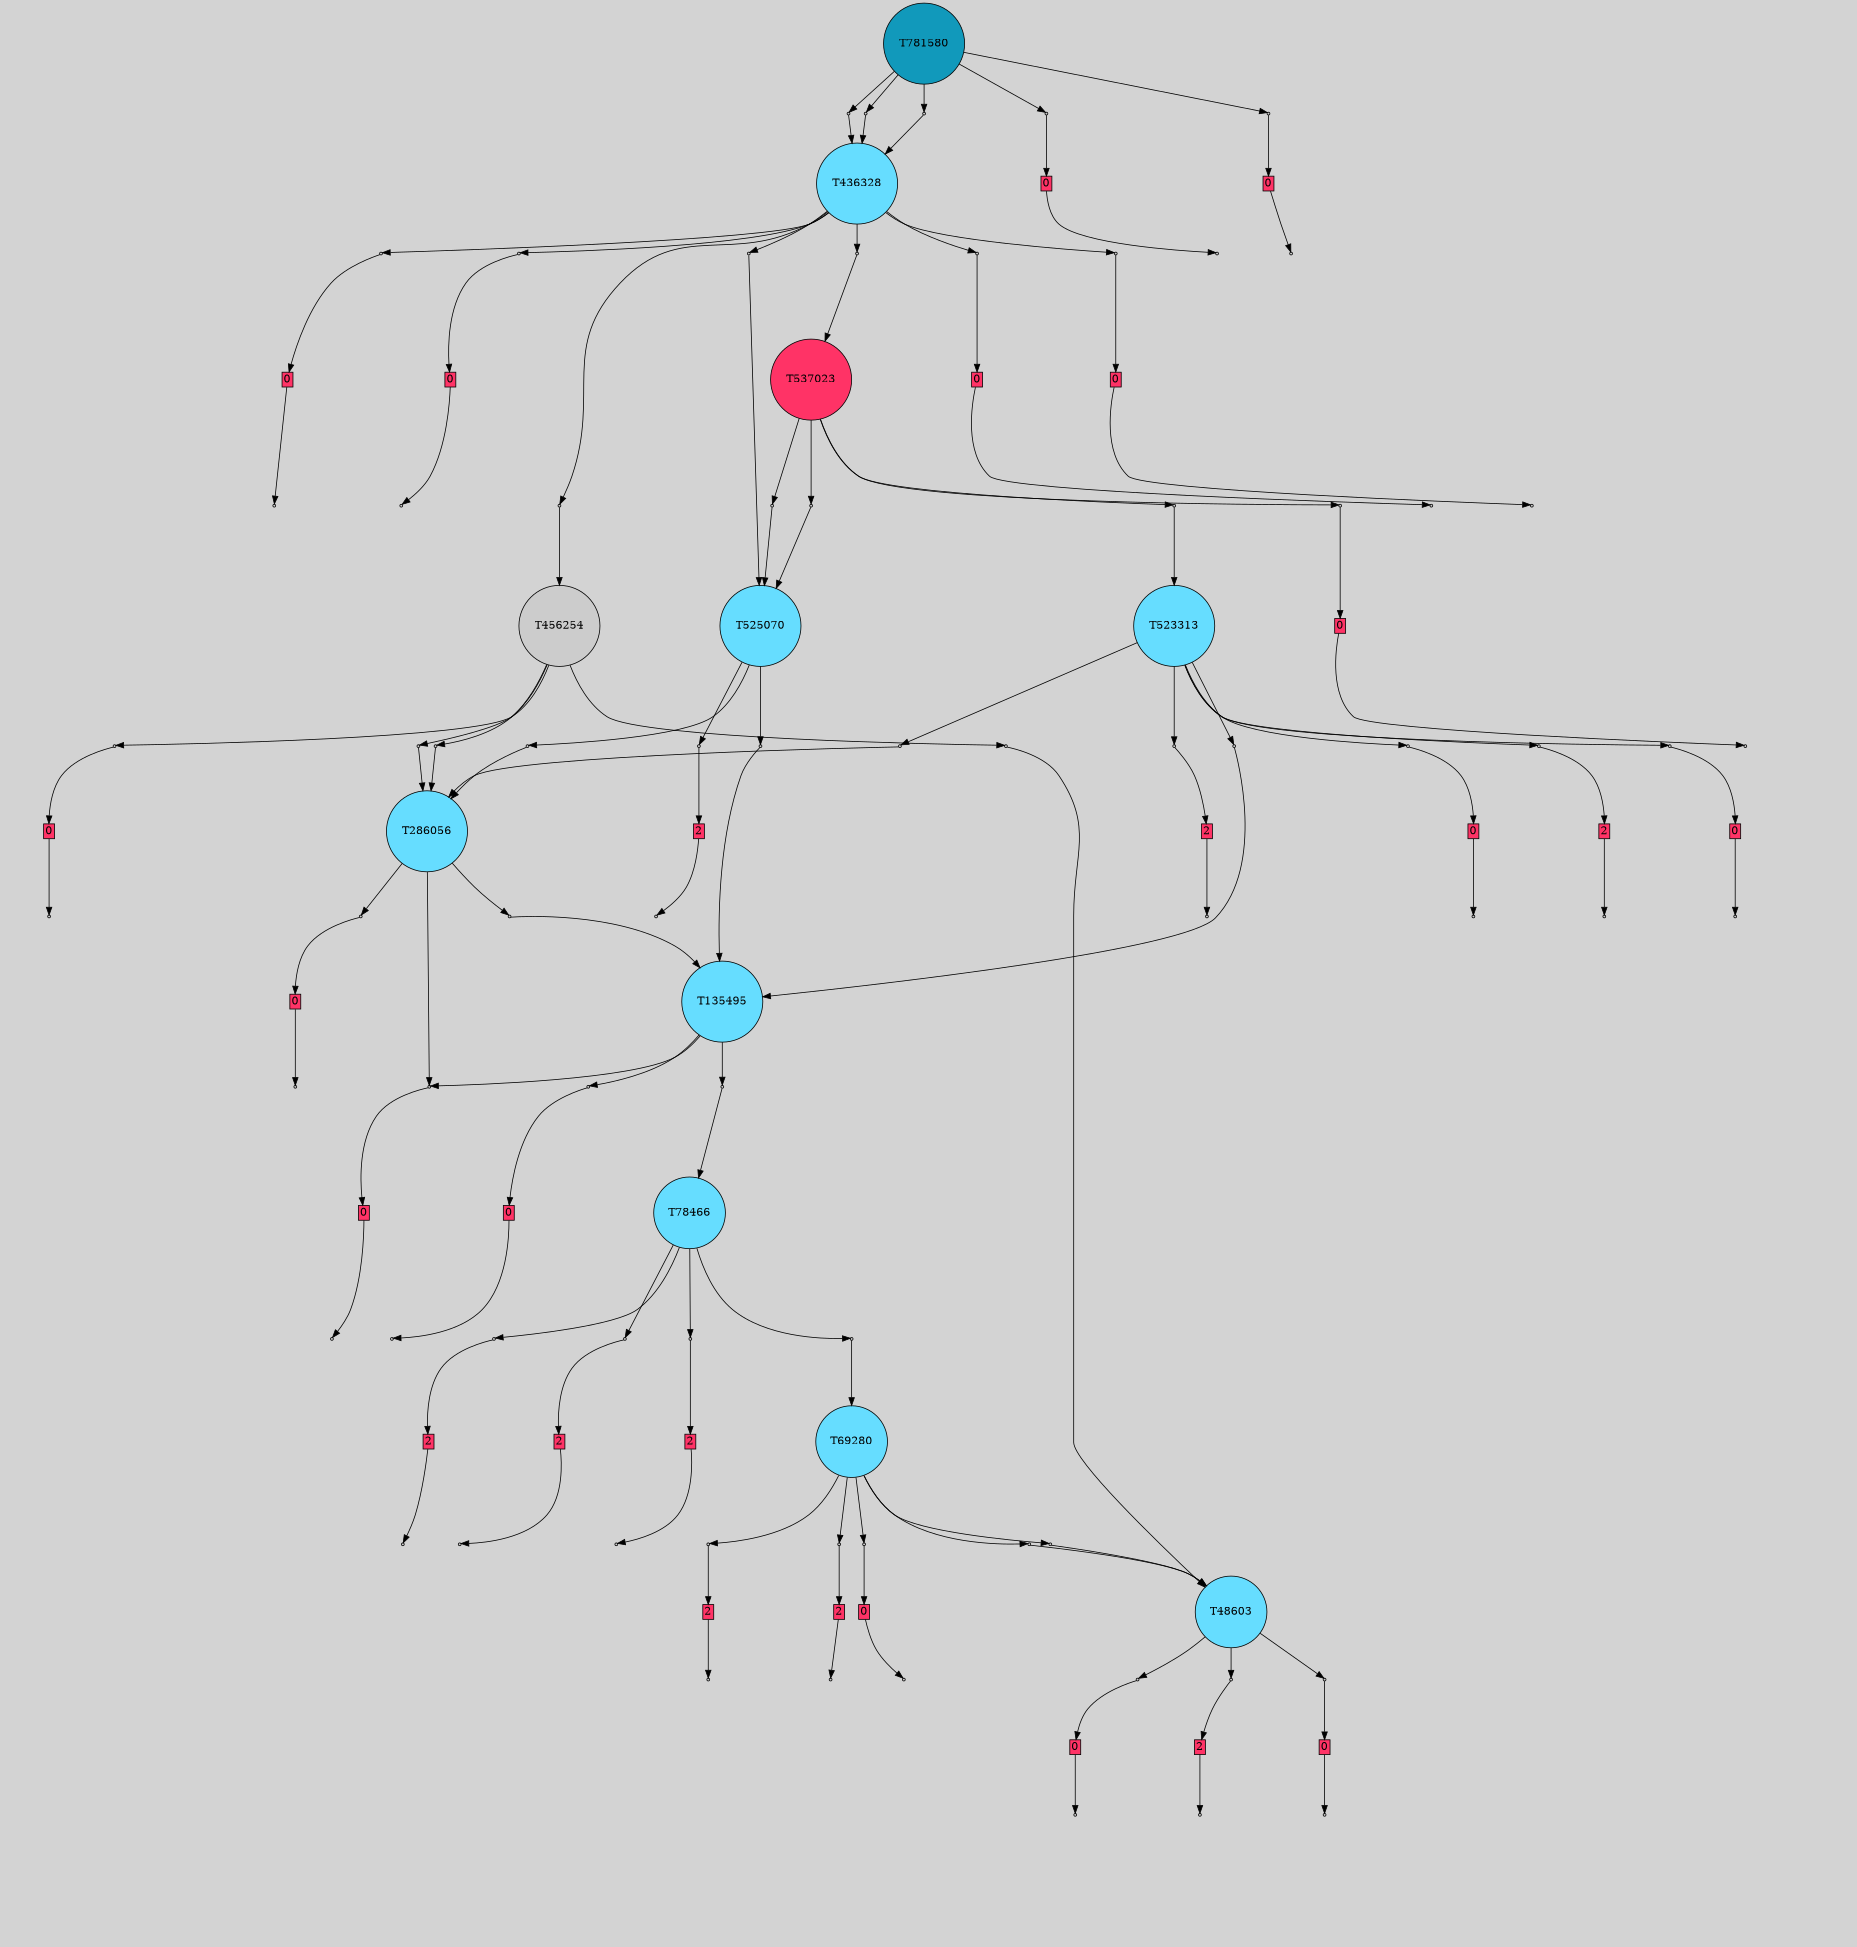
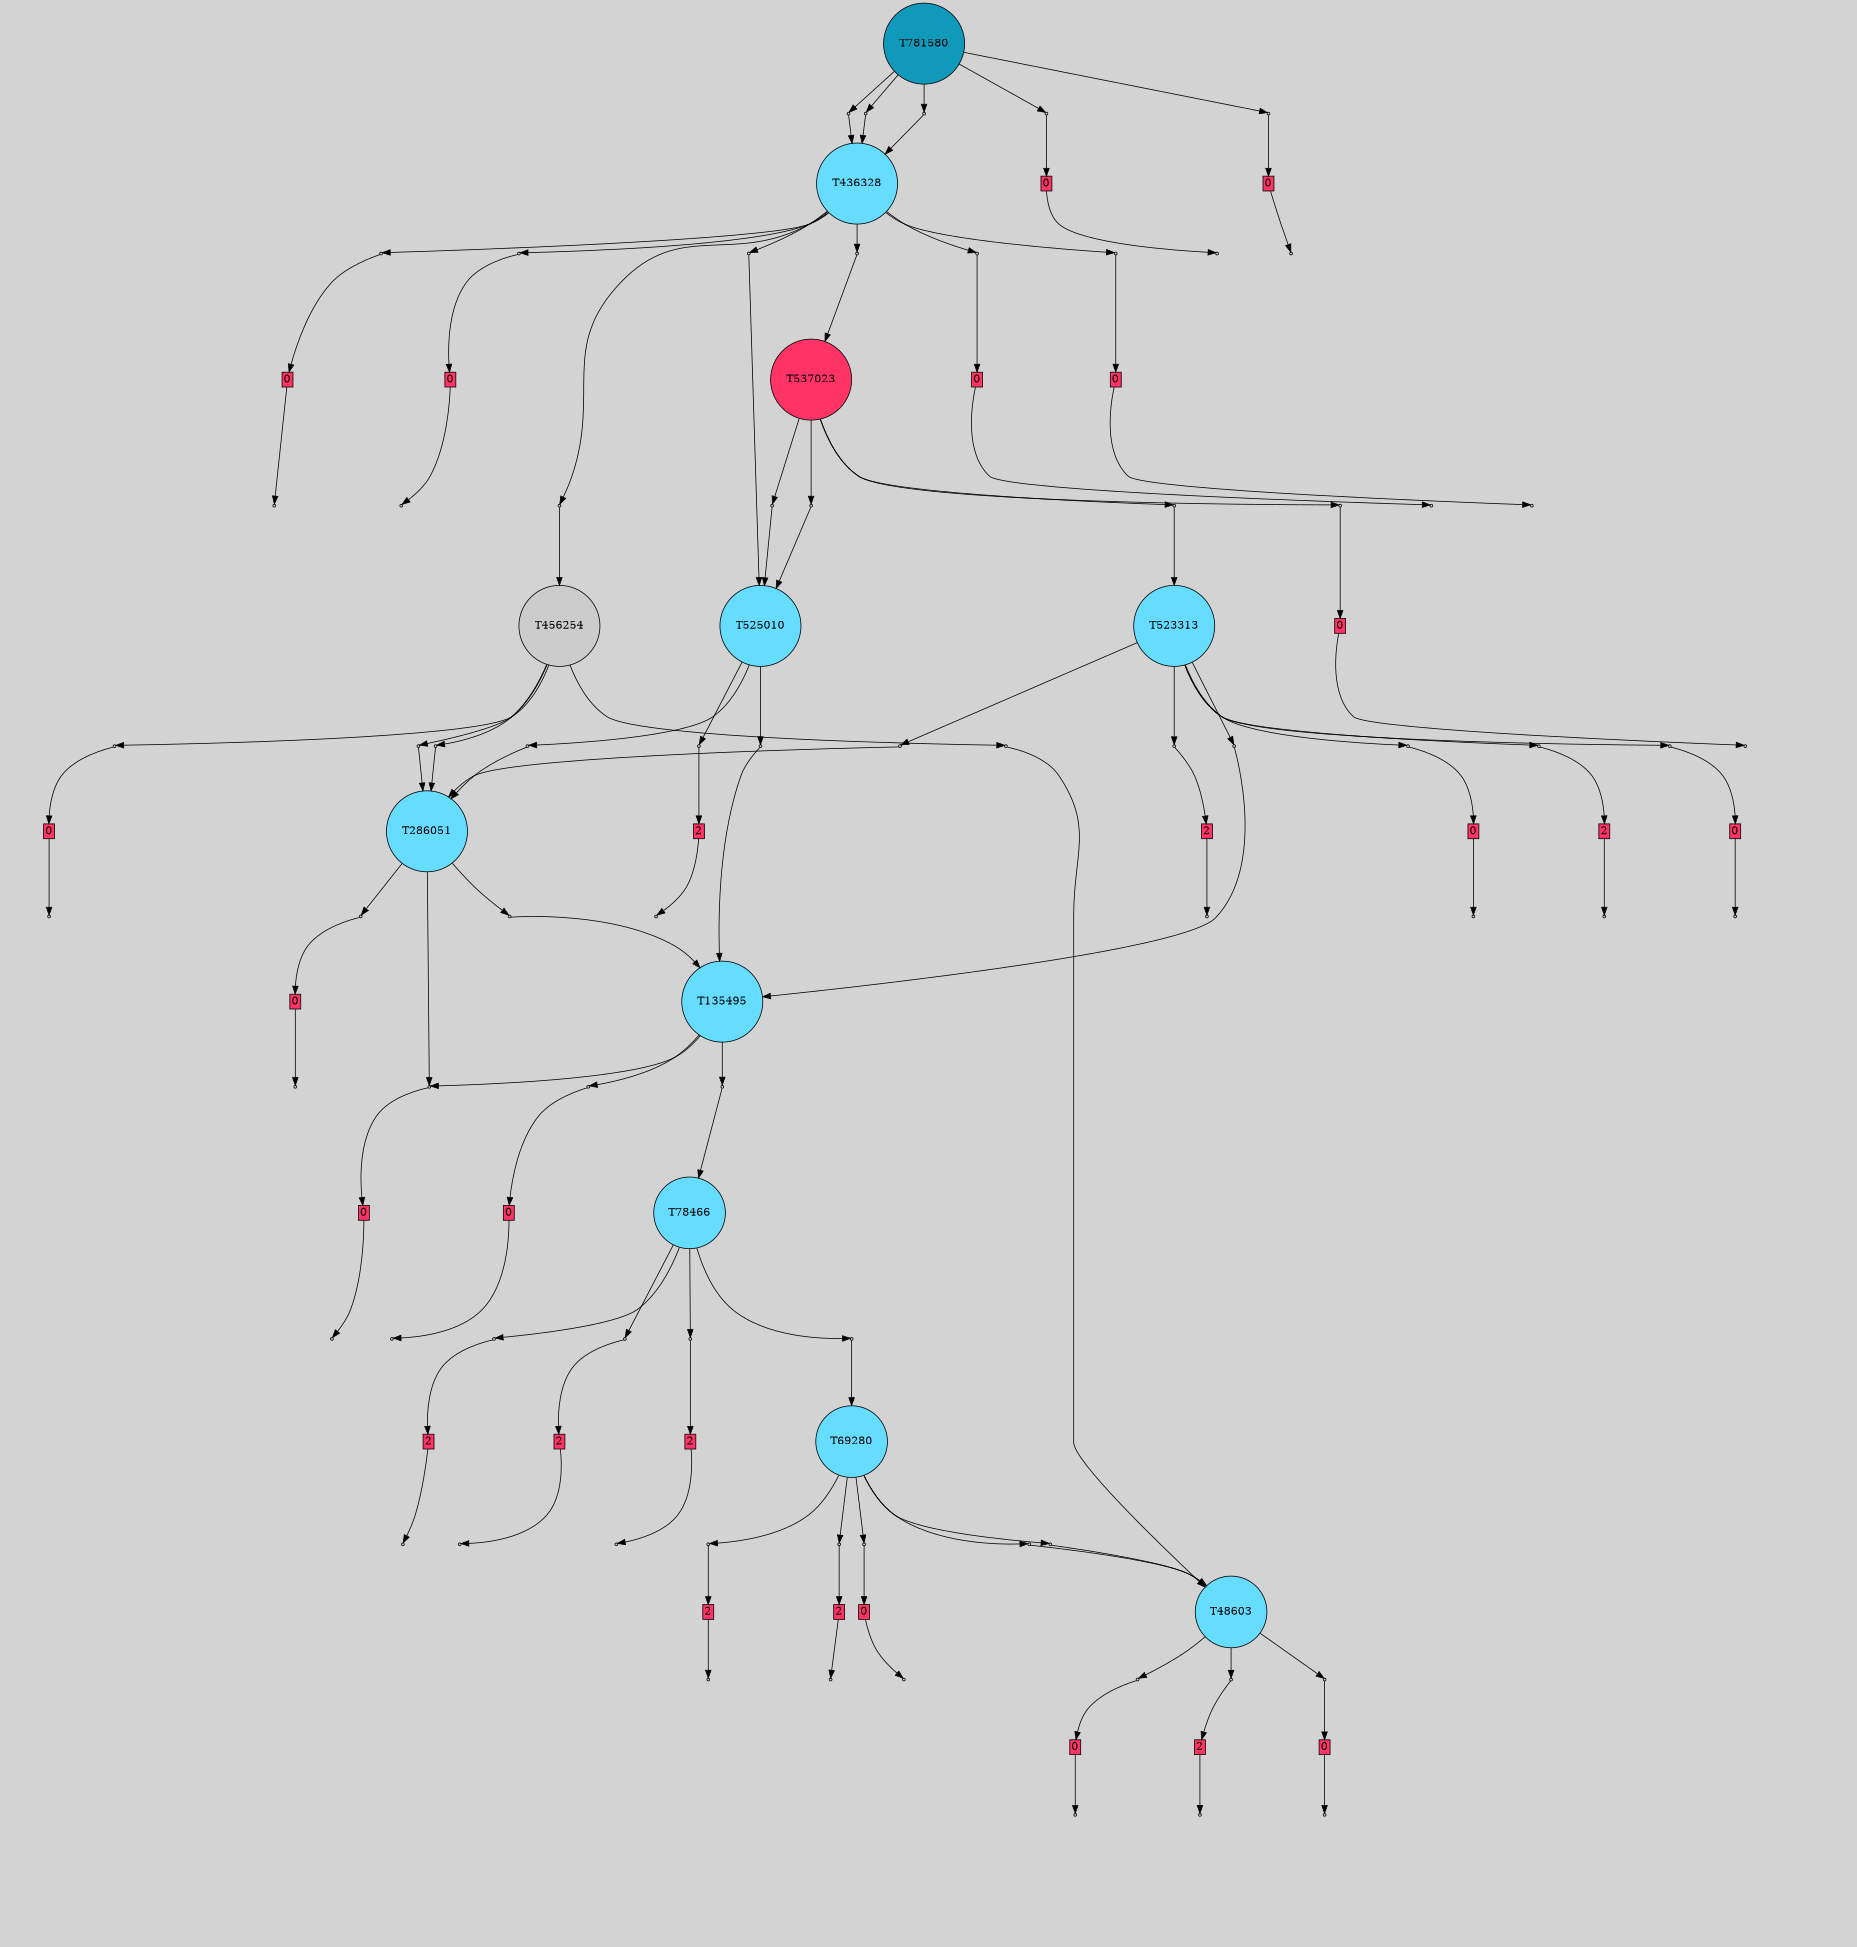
node "T525070": label "T525070" -> "T525010"
node "T286056": label "T286056" -> "T286051"
